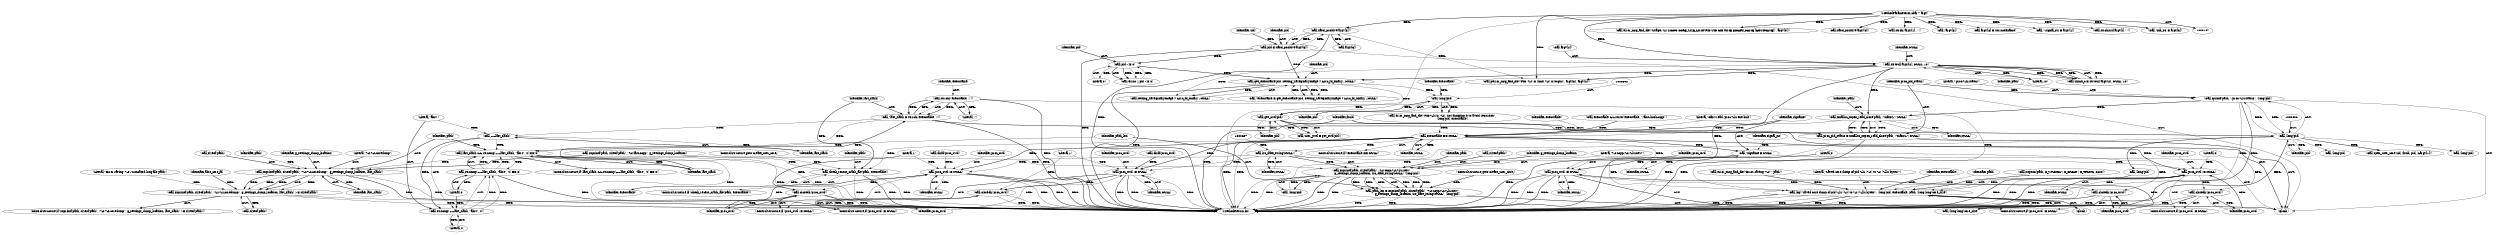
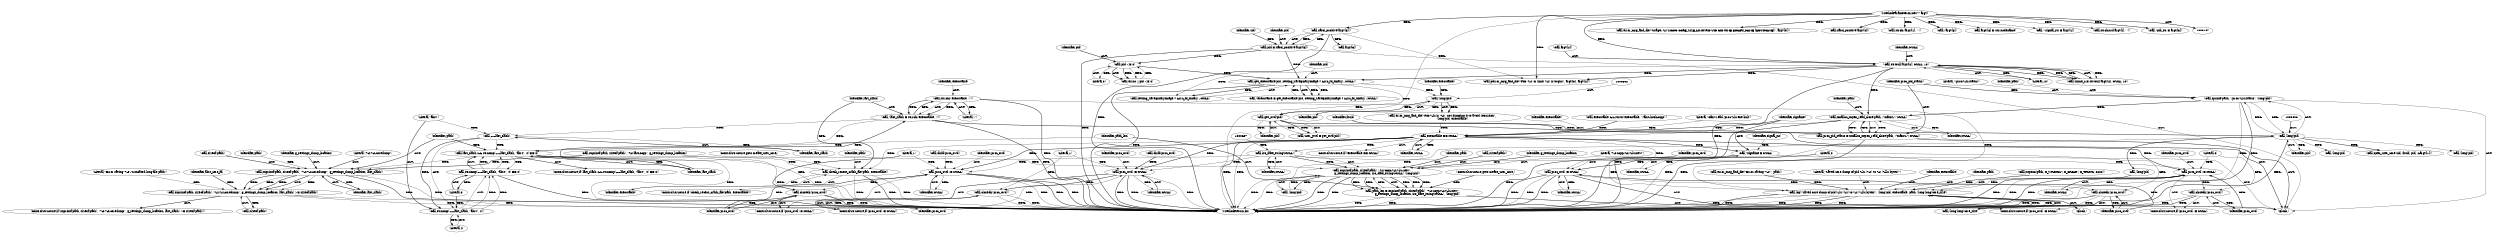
node "(MethodParameterIn,char** argv)": label "(MethodParameterIn,char** argv)" -> "(MethodParameterIn,new** argv)"
edge "(Call,argv[3])" -> "(Call,xatoi_positive(argv[3]))": removed, label "AST:"
edge "(Identifier,fsuid)" -> "(MethodReturn,int)": now "(Call,xmalloc_xopen_read_close(path, /*maxsz:*/ NULL))" -> "(MethodReturn,int)"
